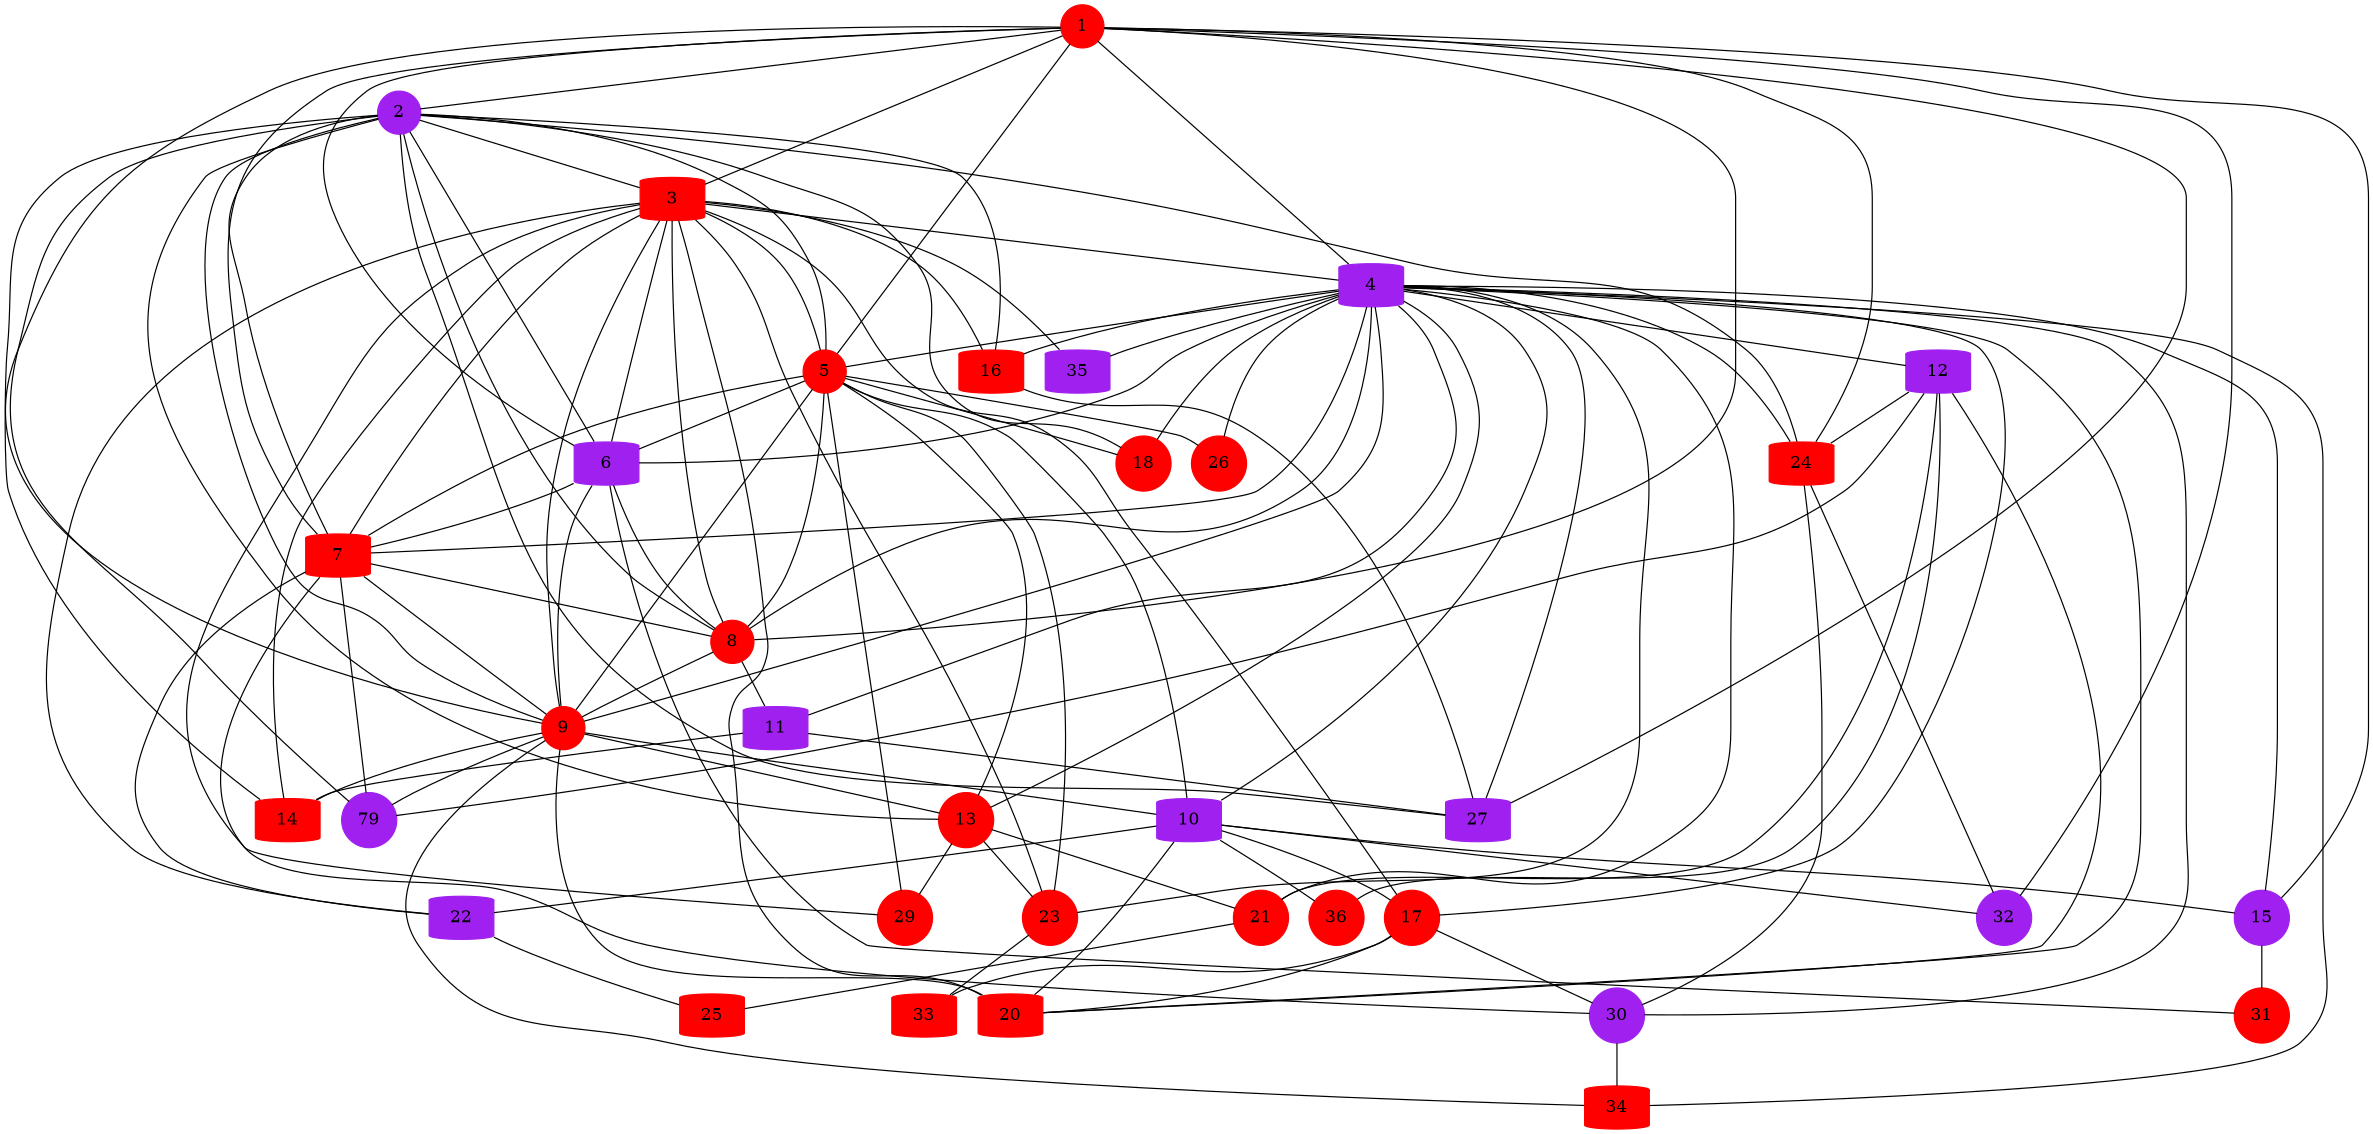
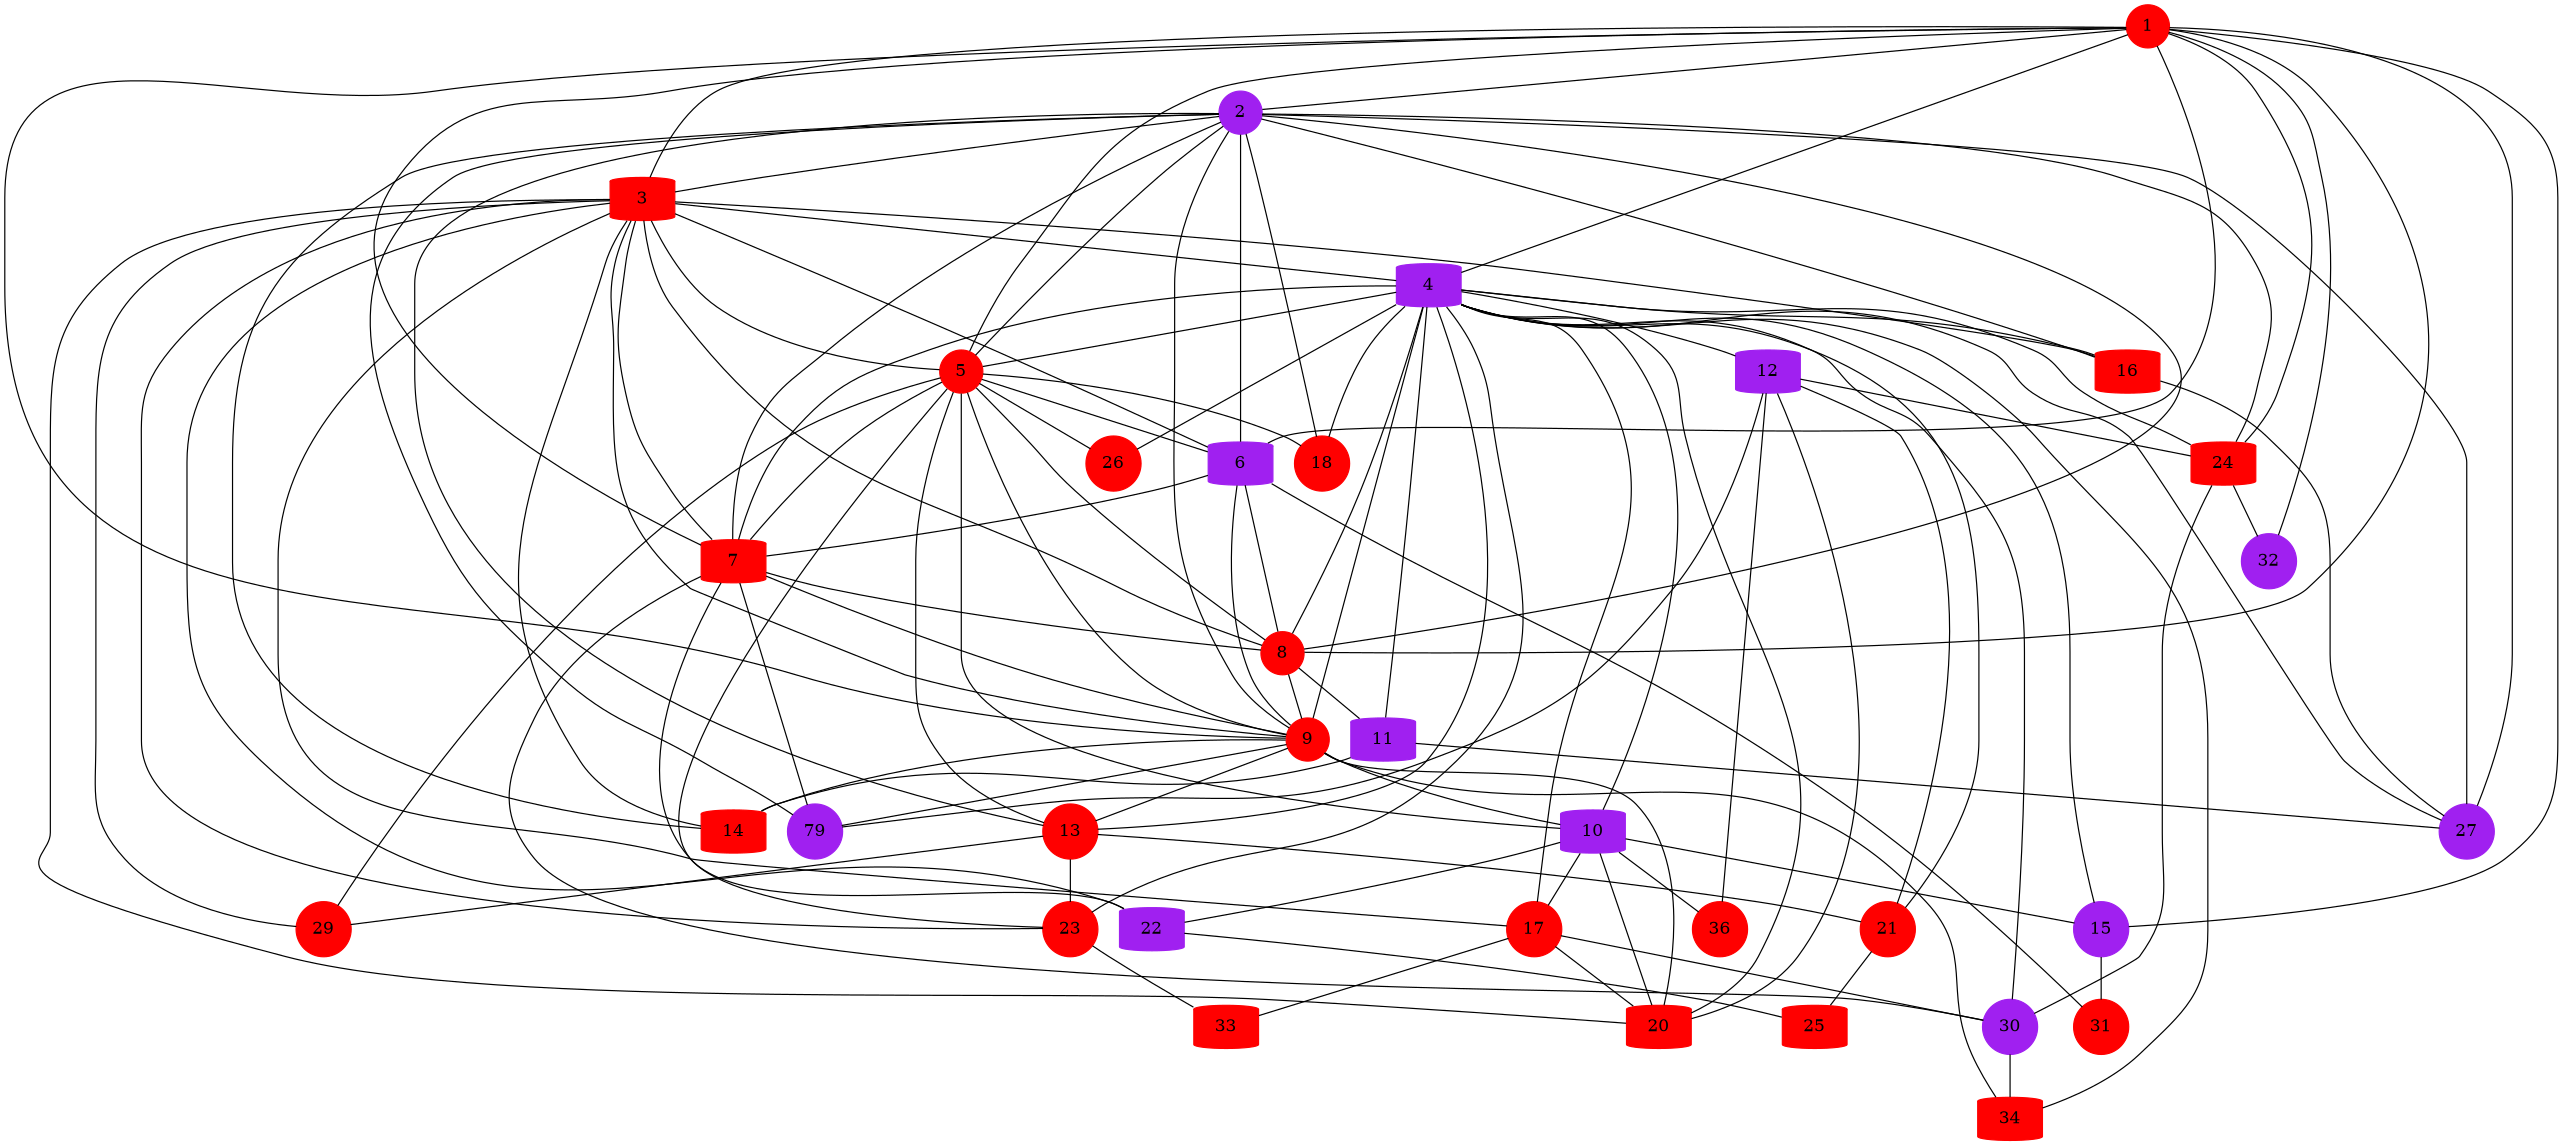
node "35": removed
edge "4" -- "6": removed
node "27": shape cylinder -> circle
edge "10" -- "32": removed
